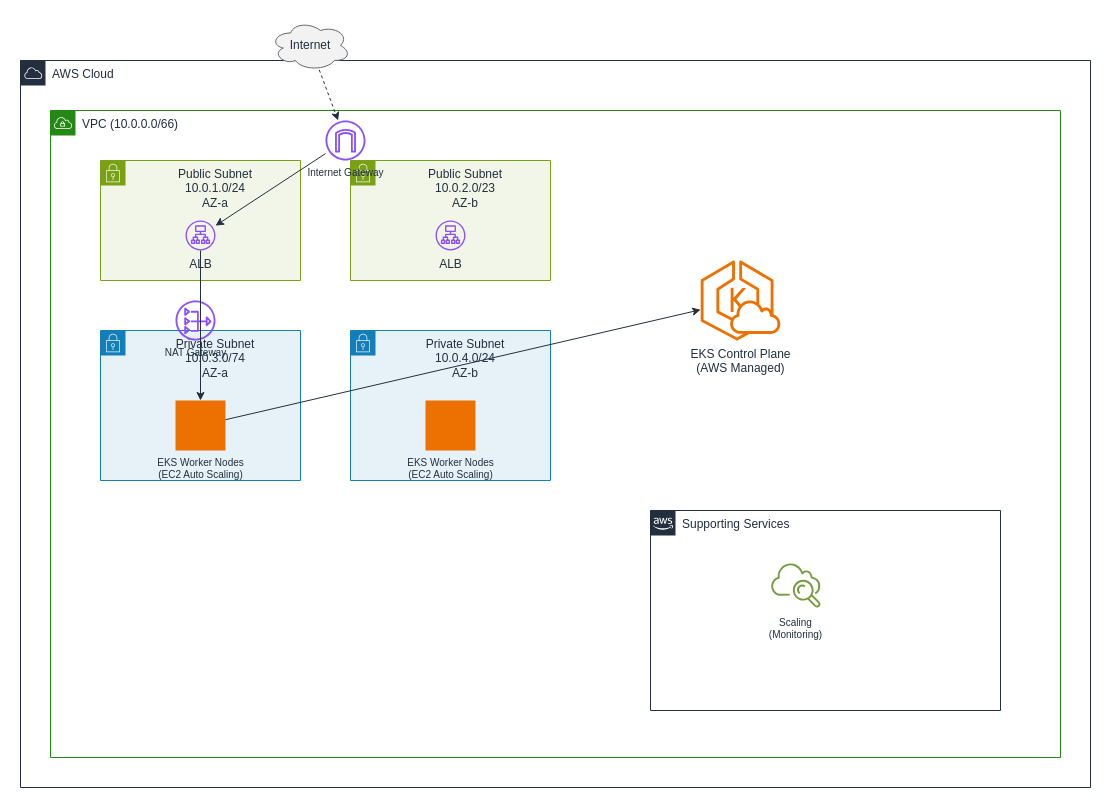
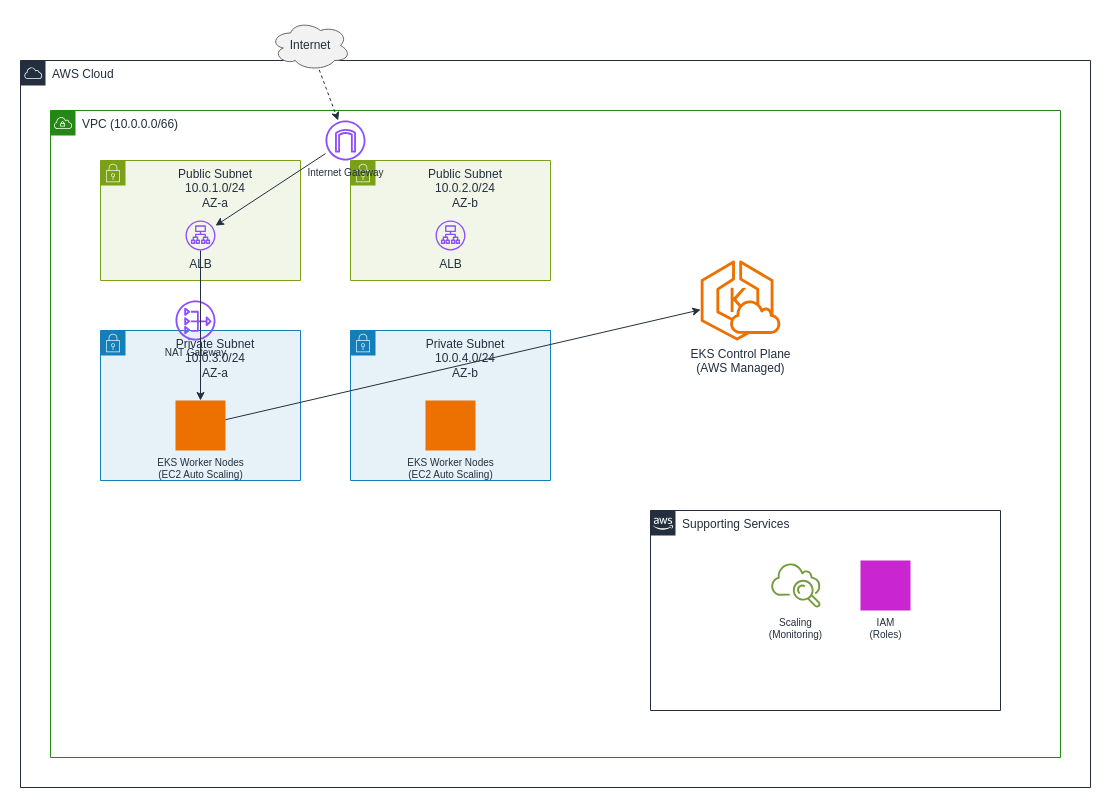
node "Public Subnet 10.0.2.0/23 AZ-b": label "Public Subnet 10.0.2.0/23 AZ-b" -> "Public Subnet 10.0.2.0/24 AZ-b"
node "Private Subnet 10.0.3.0/74 AZ-a": label "Private Subnet 10.0.3.0/74 AZ-a" -> "Private Subnet 10.0.3.0/24 AZ-a"
node "IAM (Roles)": added
